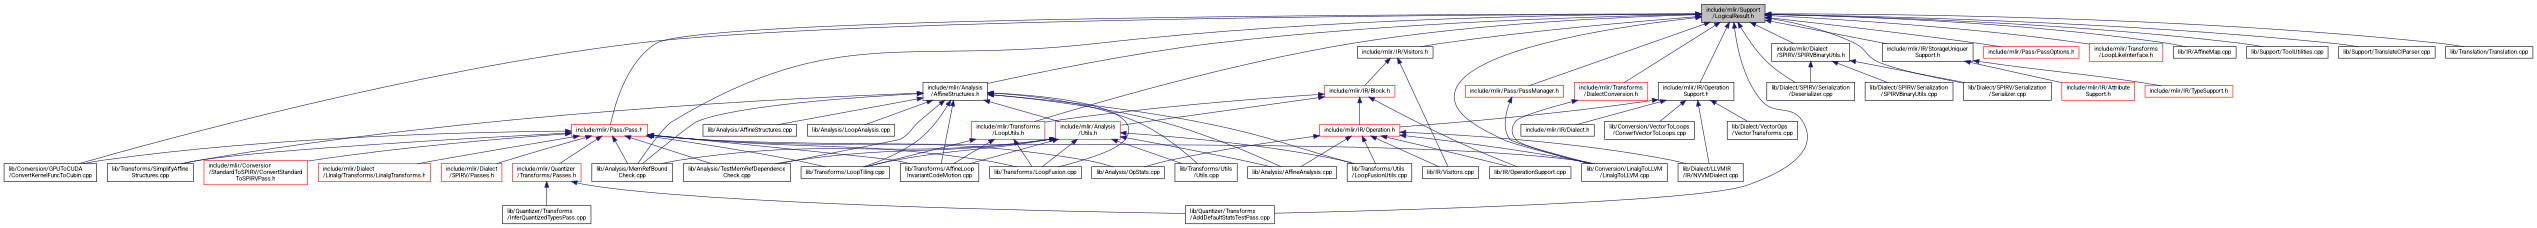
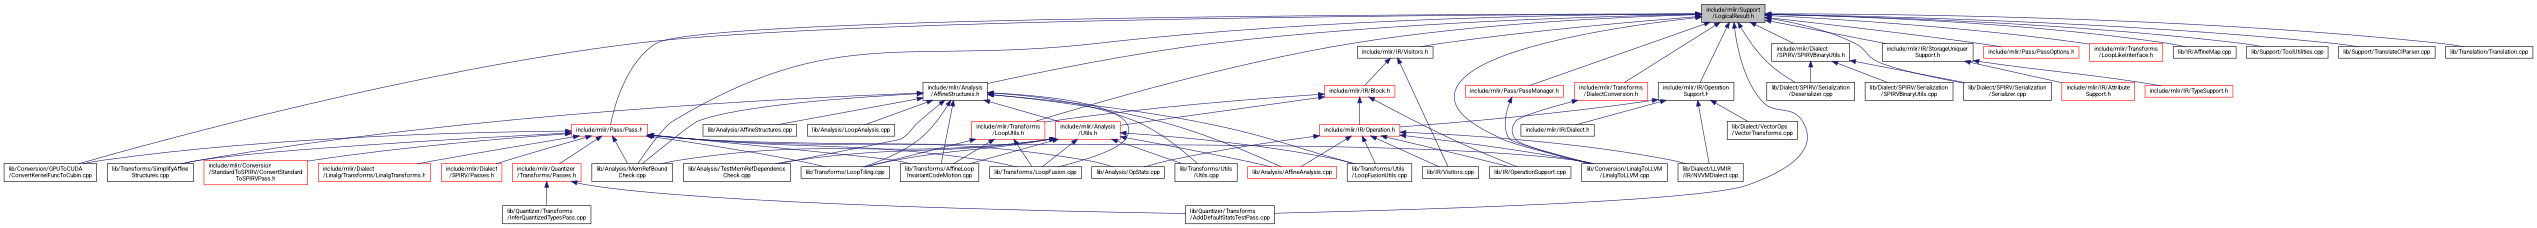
node "lib/Conversion/VectorToLoops /ConvertVectorToLoops.cpp": removed
edge "lib/Analysis/TestMemRefDependence Check.cpp" -> "include/mlir/Pass/Pass.h": removed
node "lib/Analysis/AffineAnalysis.cpp": color black -> red
